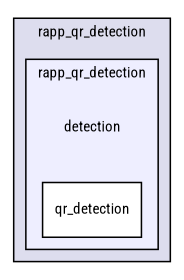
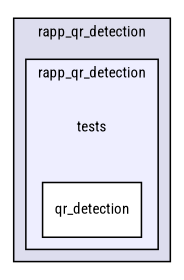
node "detection": label "detection" -> "tests"
